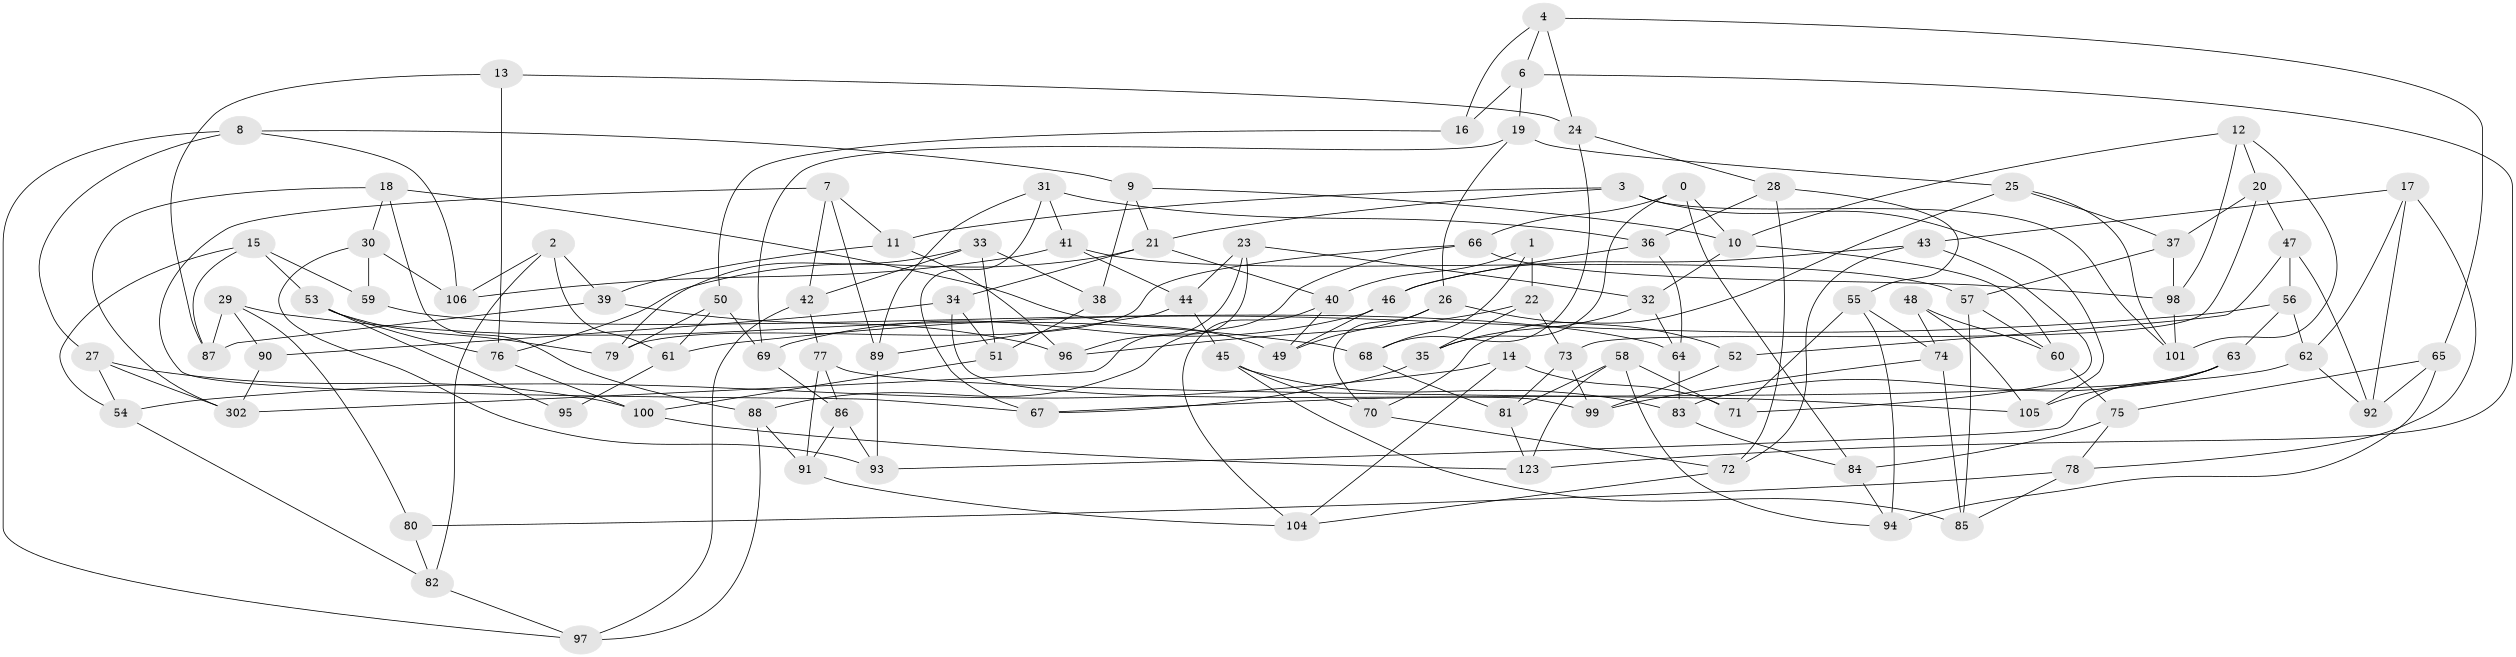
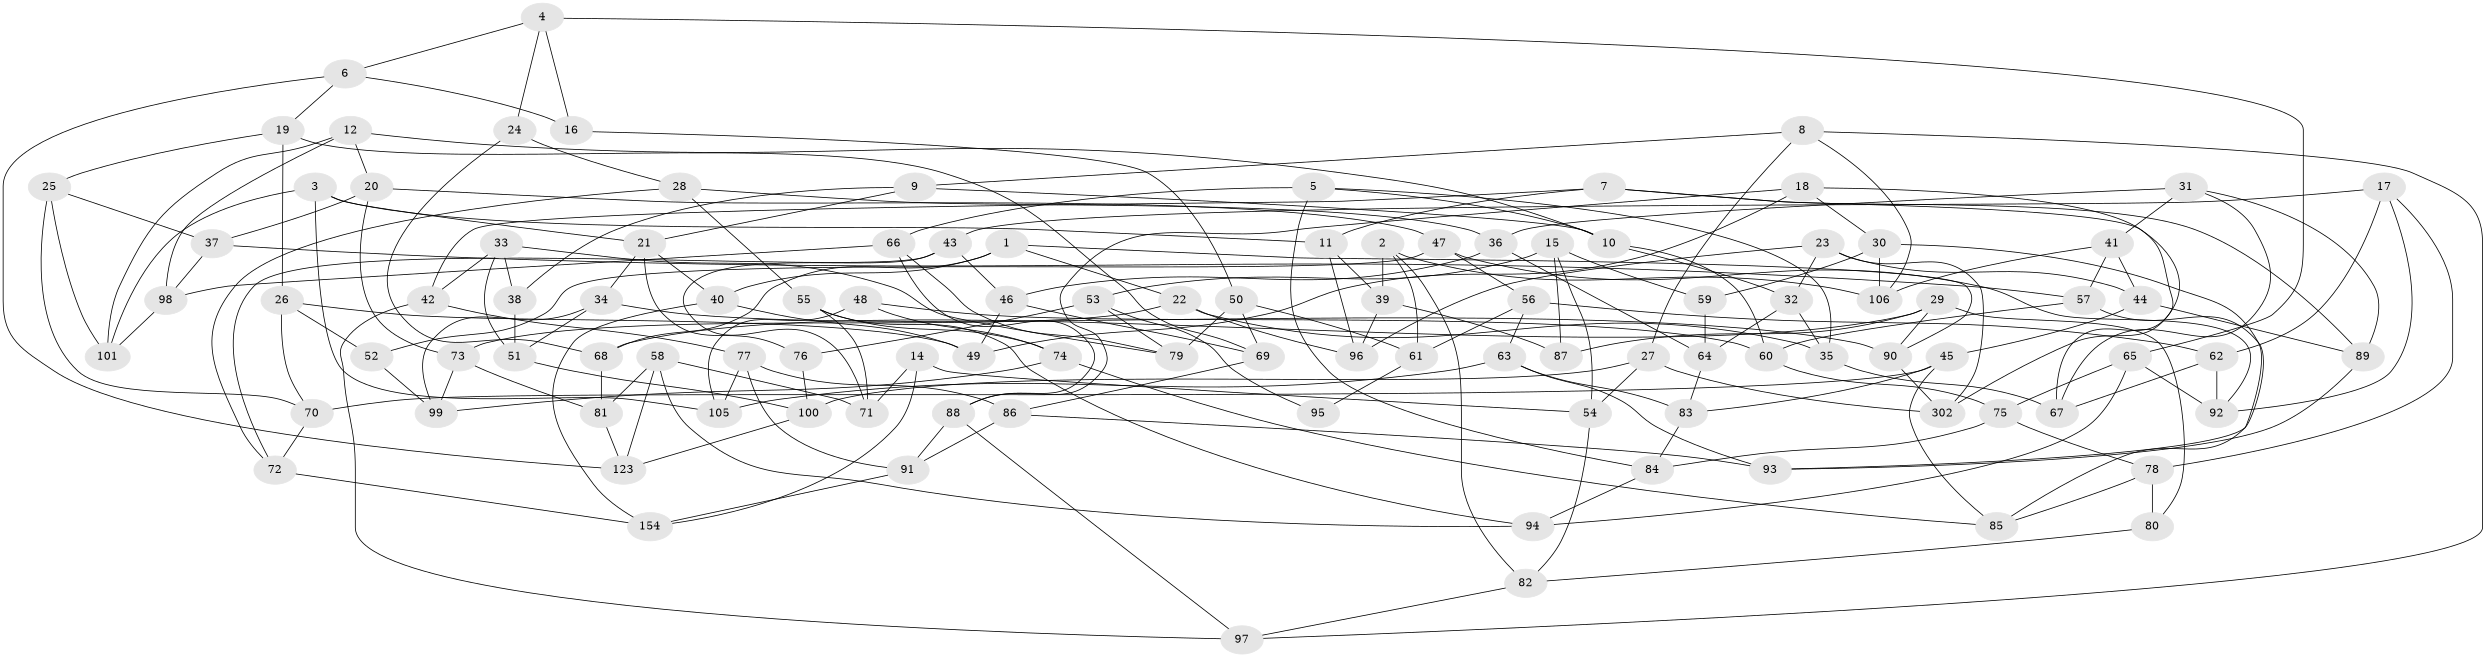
node "13": removed
node "0": label "0" -> "5"
edge "1" -- "90": added
node "104": label "104" -> "154"
